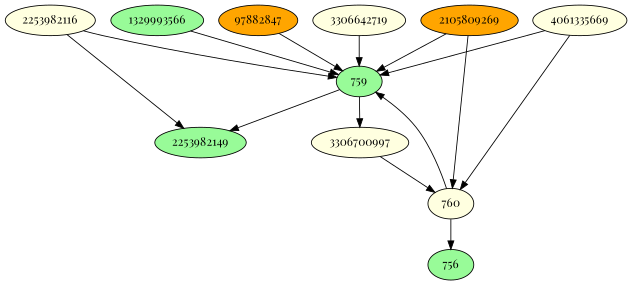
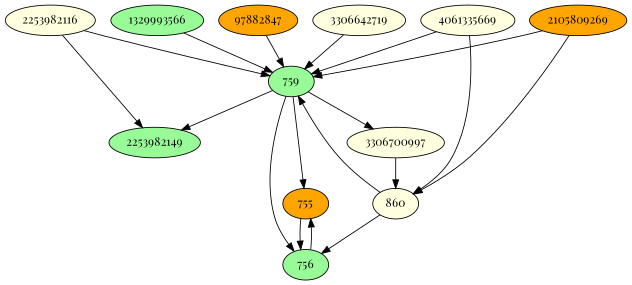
edge "759" -> "756": added
node "755": added
node "760": label "760" -> "860"
